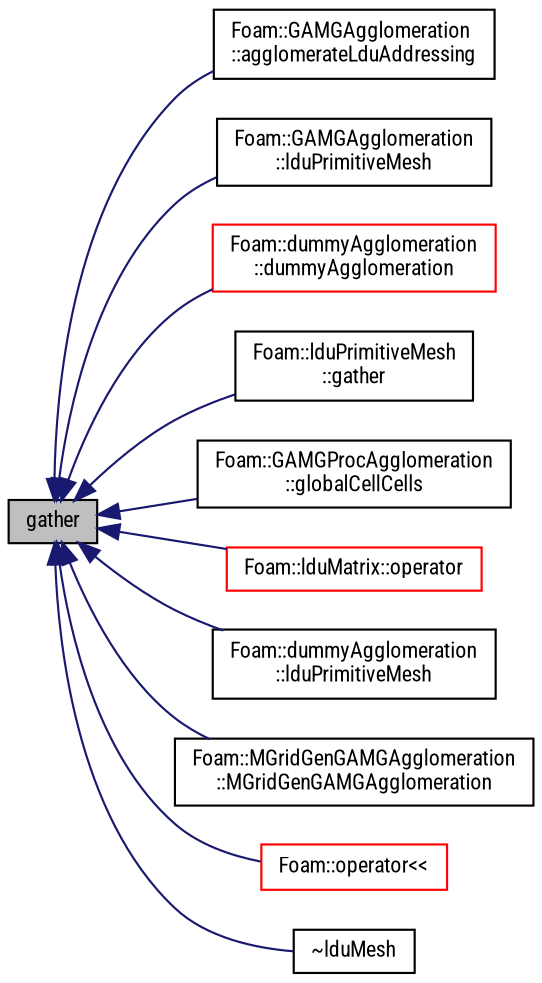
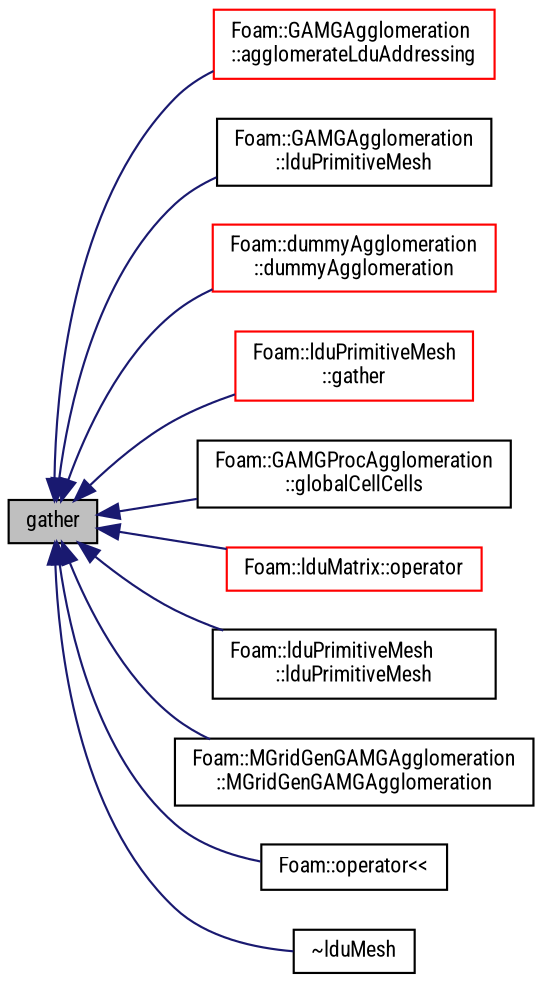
node "Foam::GAMGAgglomeration ::agglomerateLduAddressing": color black -> red
node "Foam::lduPrimitiveMesh ::gather": color black -> red
node "Foam::dummyAgglomeration ::lduPrimitiveMesh": label "Foam::dummyAgglomeration ::lduPrimitiveMesh" -> "Foam::lduPrimitiveMesh ::lduPrimitiveMesh"
node "Foam::operator<<": color red -> black
